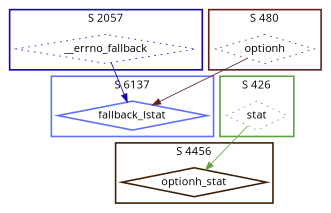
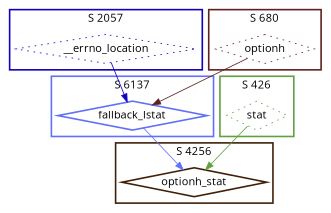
cluster "S 480": label "S 480" -> "S 680"
node "__errno_fallback": label "__errno_fallback" -> "__errno_location"
edge "fallback_lstat" -> "optionh_stat": added
cluster "S 4456": label "S 4456" -> "S 4256"
